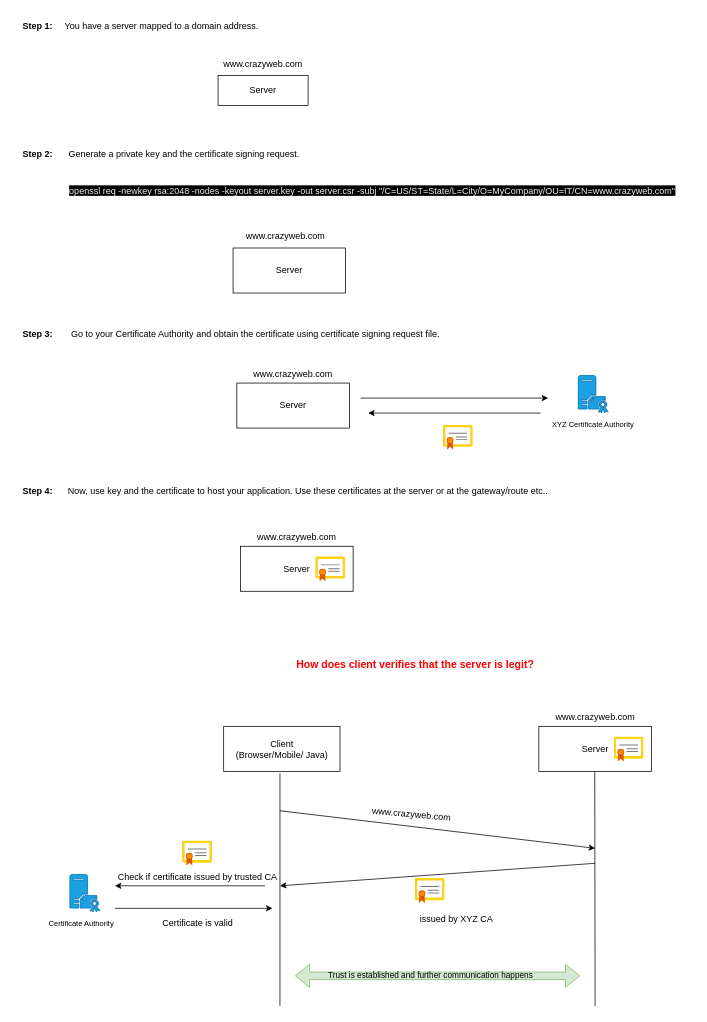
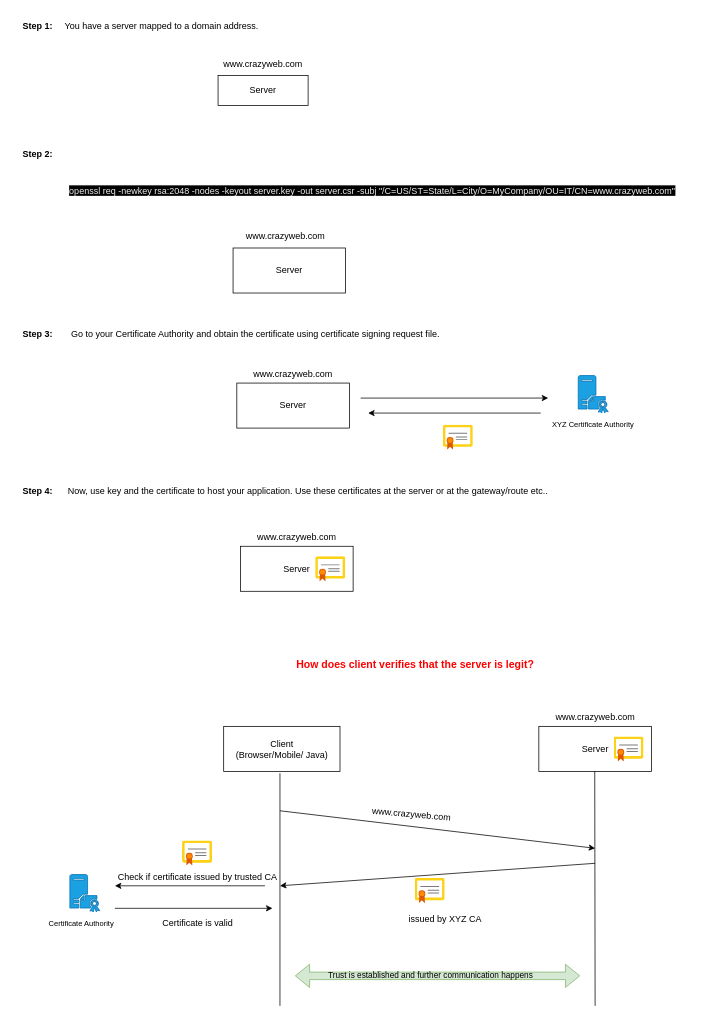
node "Generate a private key and the certificate signing request.": removed
node "issued by XYZ CA": moved (456, 919) -> (445, 919)
